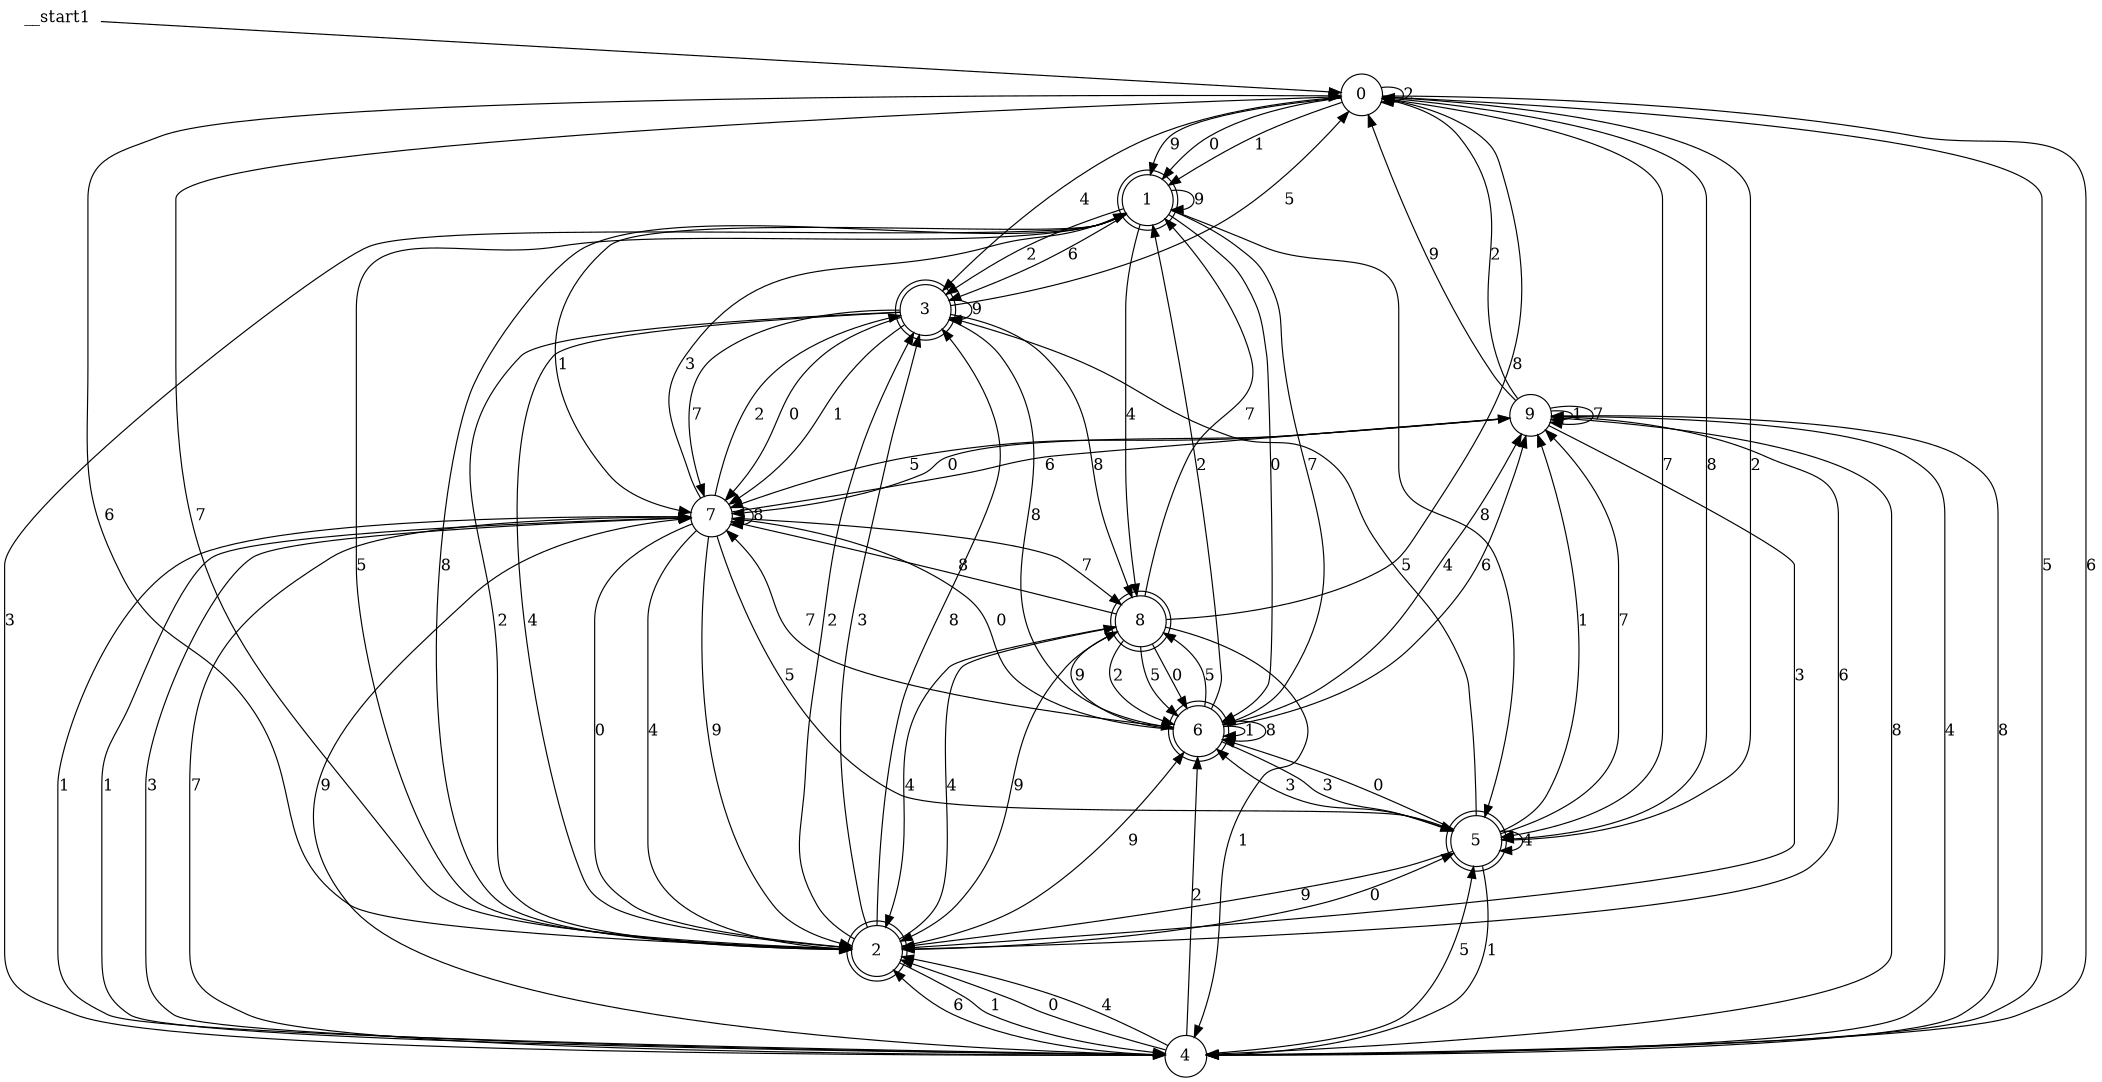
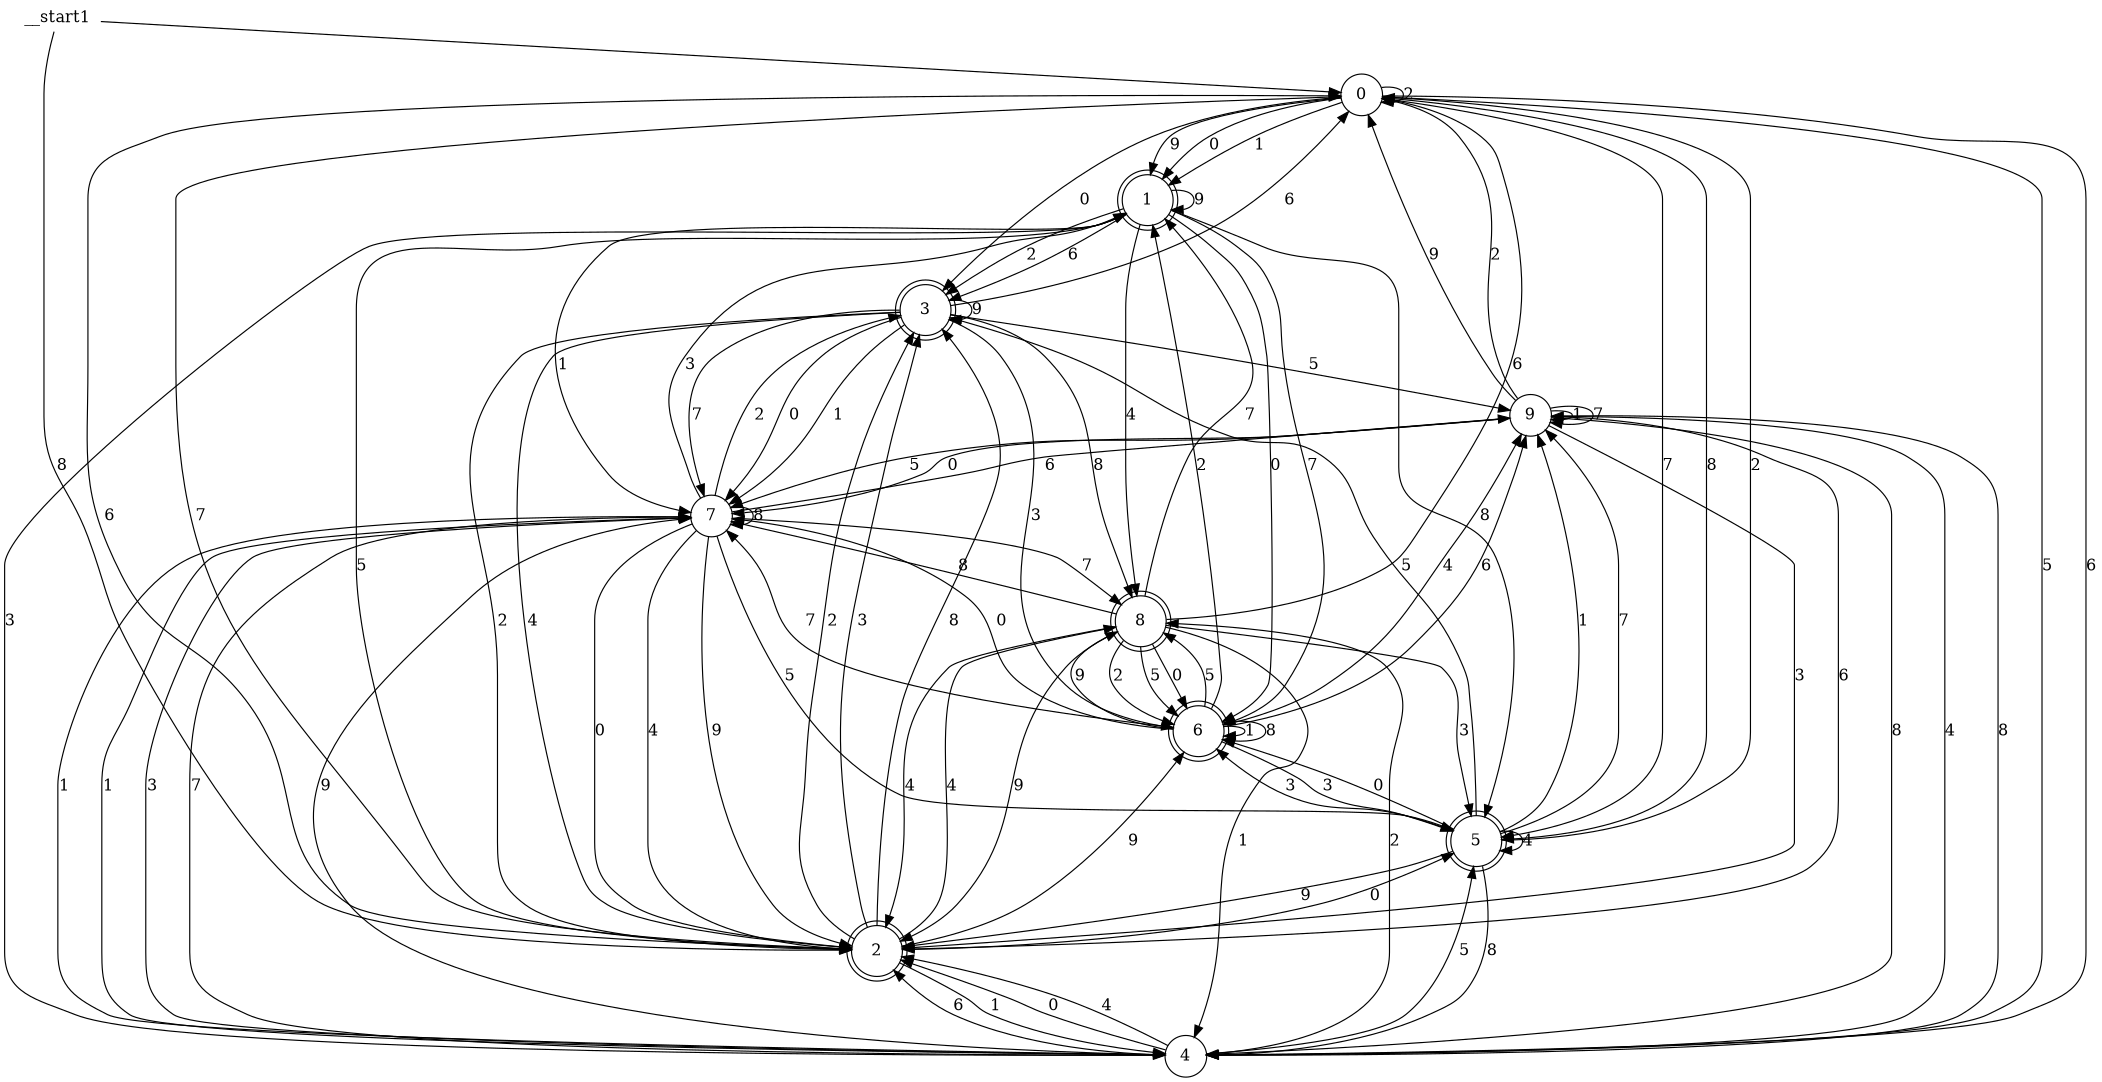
edge "0" -> "3": label "4" -> "0"
edge "3" -> "0": label "5" -> "6"
edge "3" -> "9": added, label "5"
edge "8" -> "0": label "8" -> "6"
edge "1" -> "2": now "__start1" -> "2"
edge "3" -> "6": label "8" -> "3"
edge "8" -> "5": added, label "3"
edge "4" -> "6": now "4" -> "8"
edge "5" -> "4": label "1" -> "8"
